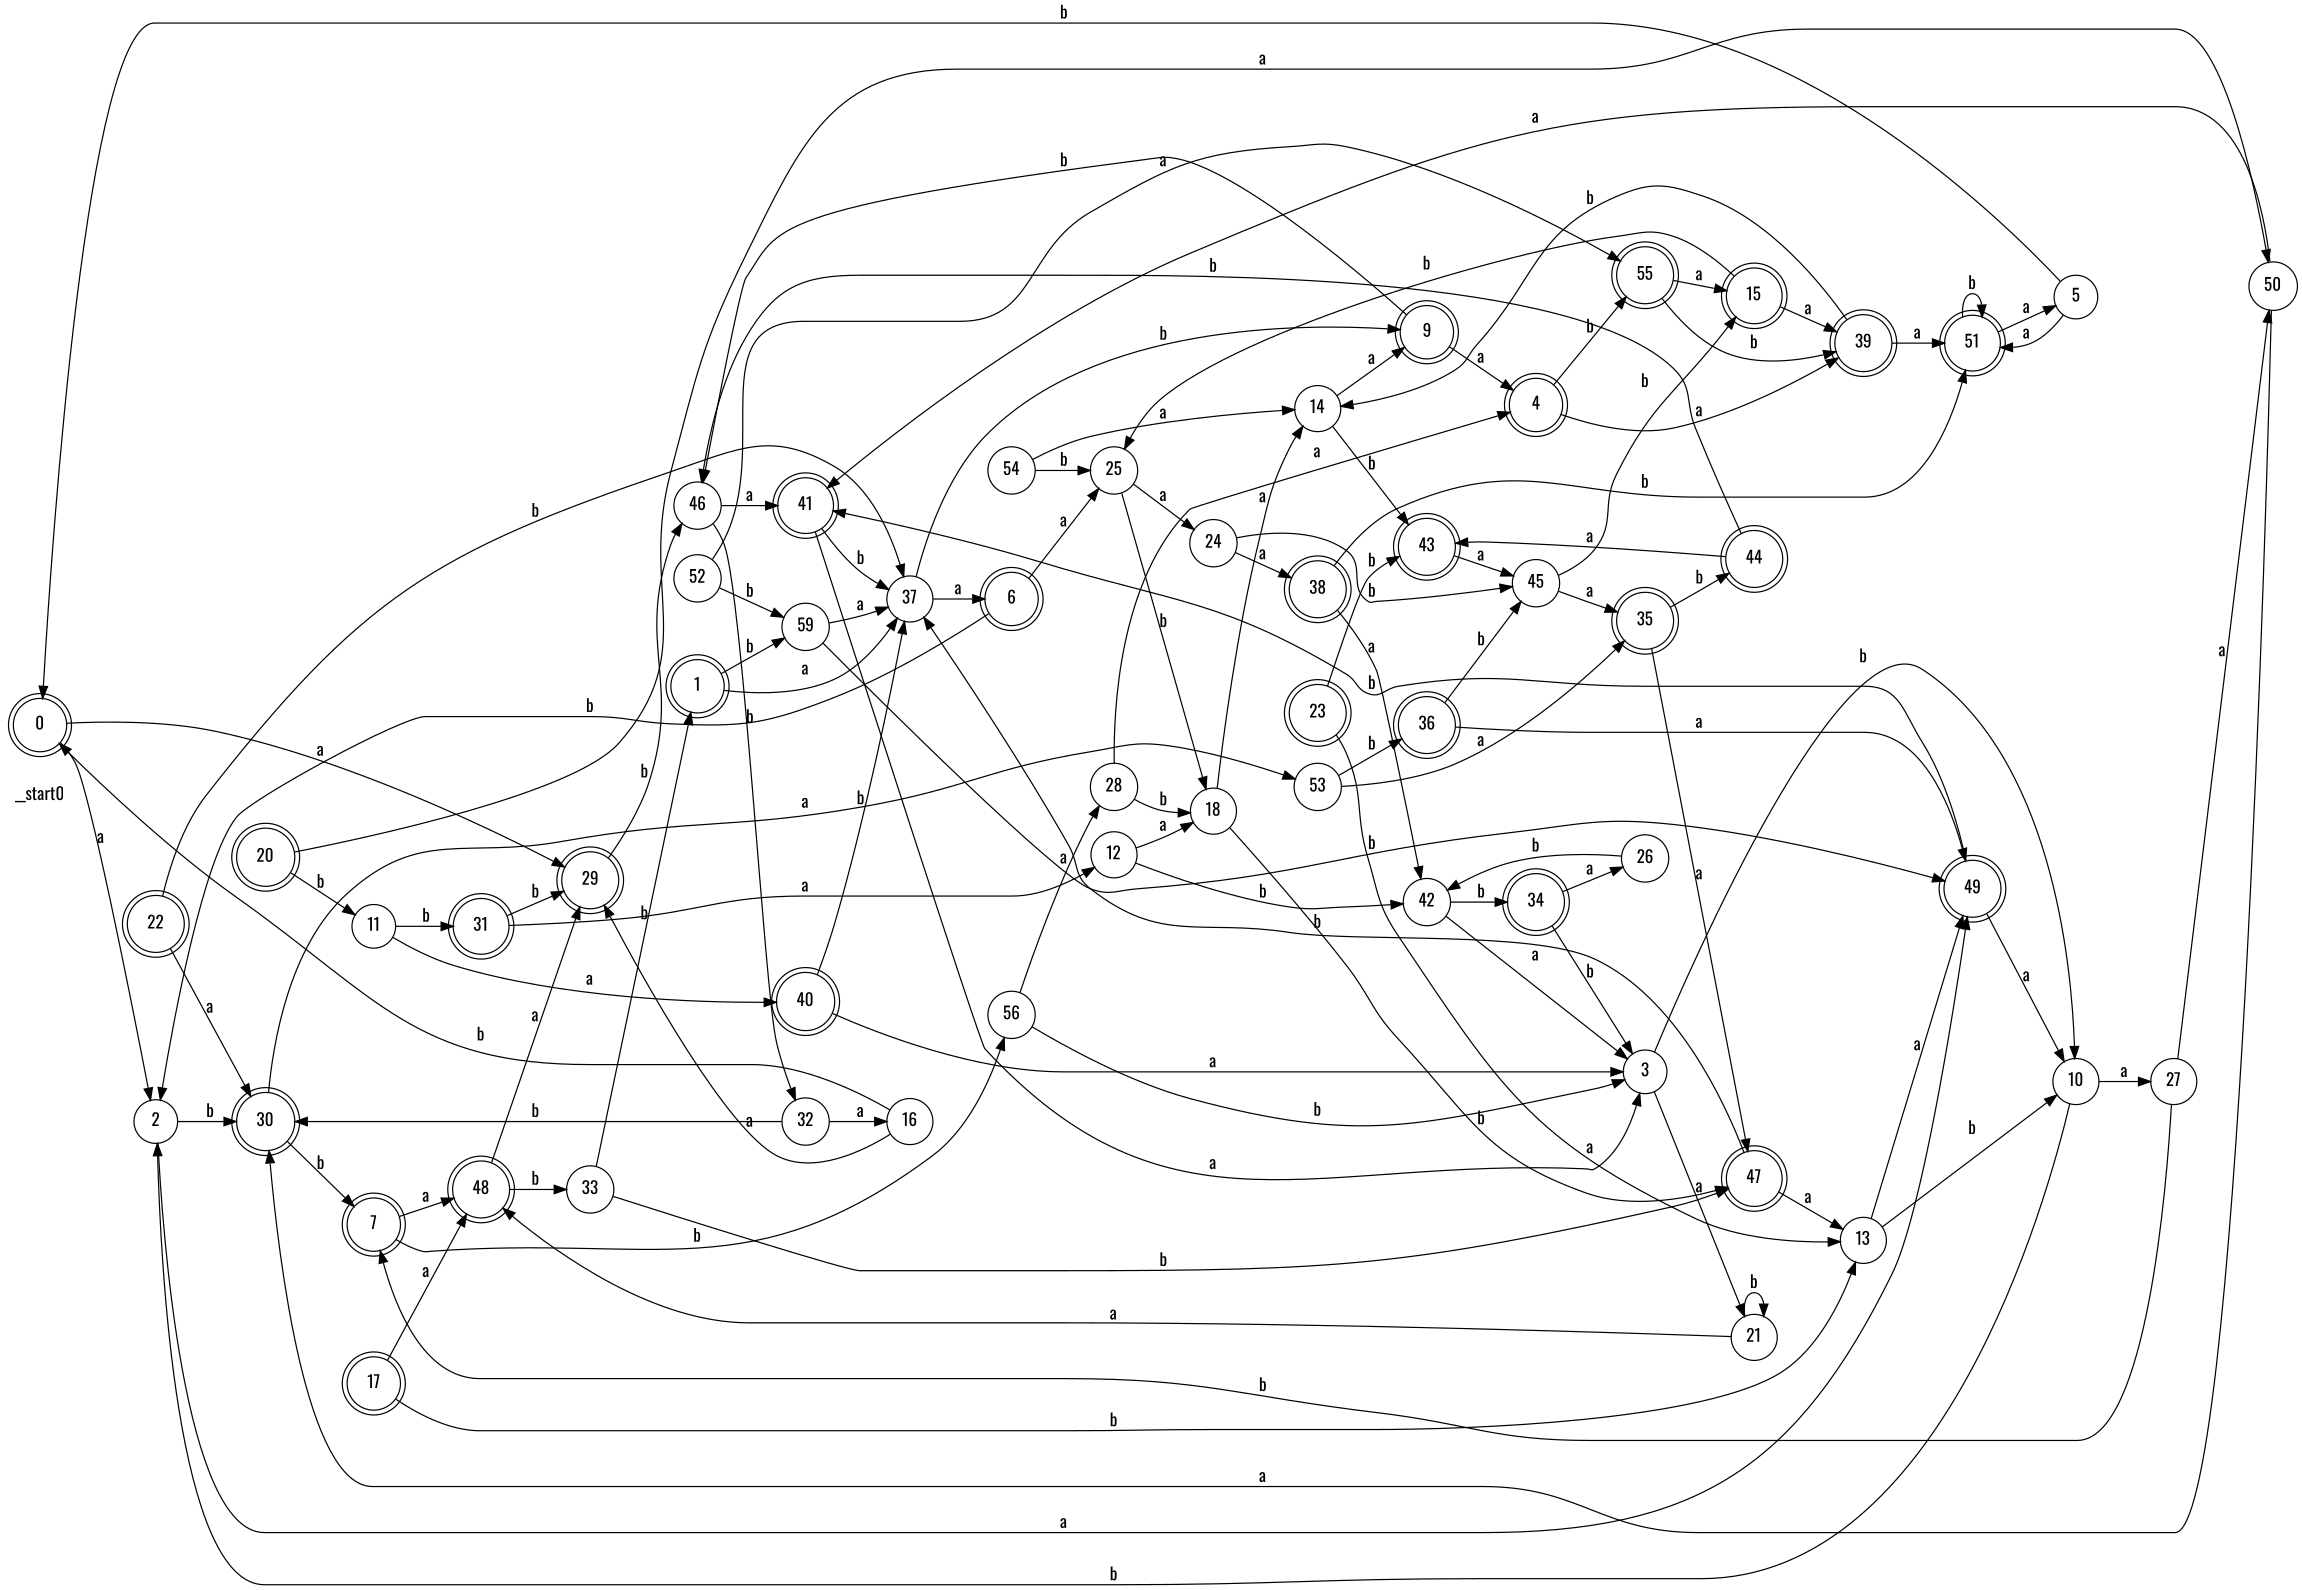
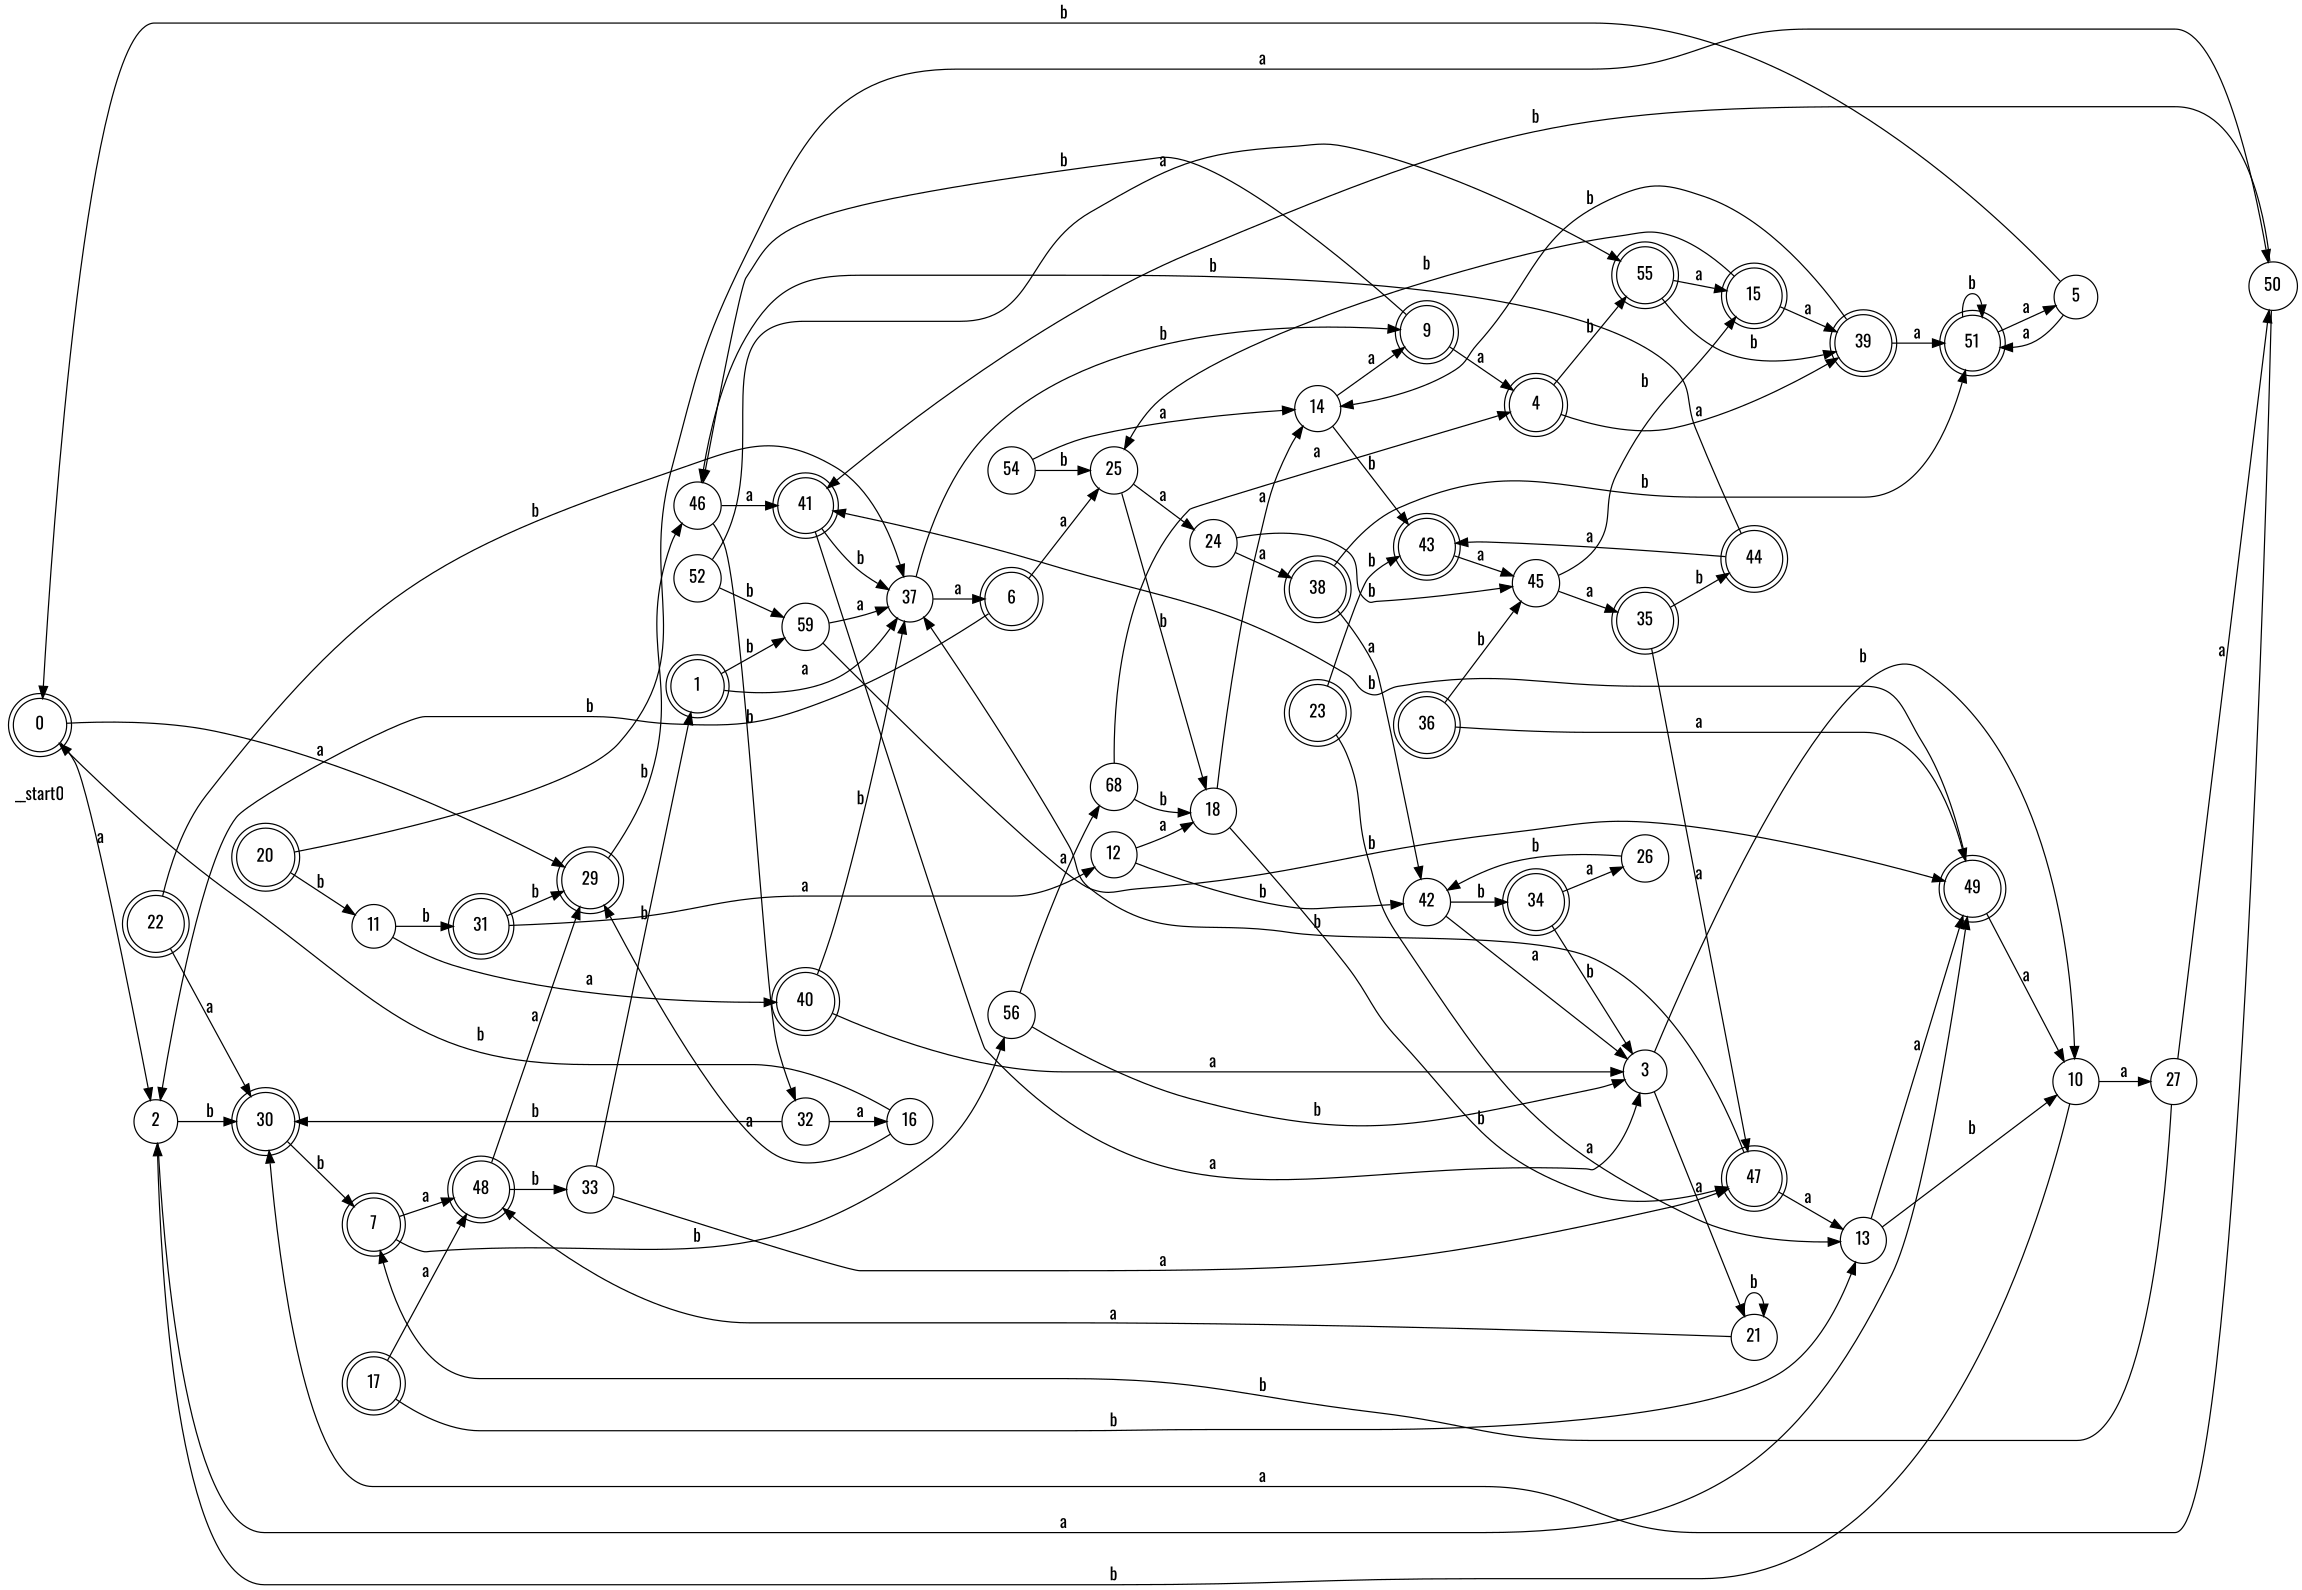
edge "50" -> "41": label "a" -> "b"
node "28": label "28" -> "68"
node "53": removed
edge "33" -> "47": label "b" -> "a"
